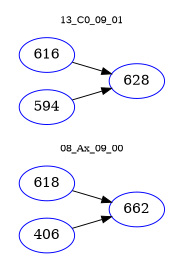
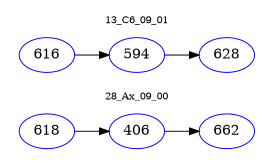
cluster "13_C0_09_01": label "13_C0_09_01" -> "13_C6_09_01"
edge "616" -> "628": now "616" -> "594"
cluster "08_Ax_09_00": label "08_Ax_09_00" -> "28_Ax_09_00"
edge "618" -> "662": now "618" -> "406"
